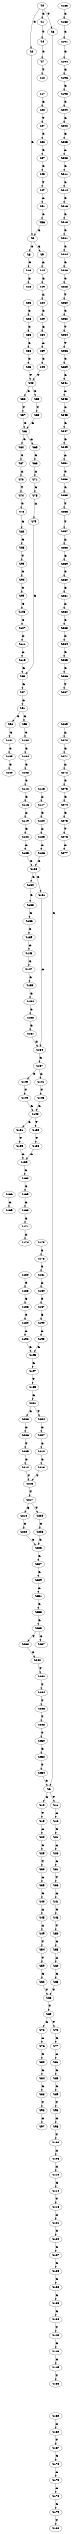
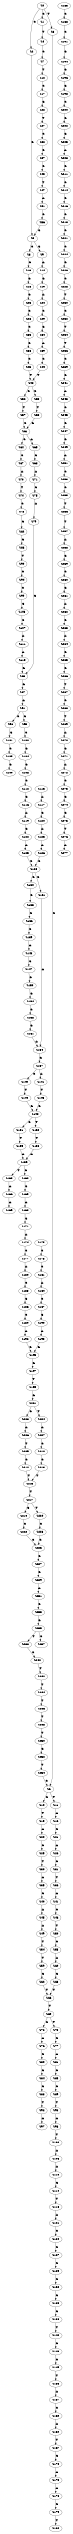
edge "S12" -> "S17": added, label "C"
edge "S18" -> "S23": added, label "G"
node "S268": added
node "S163": added
node "S177": added
node "S157": added
